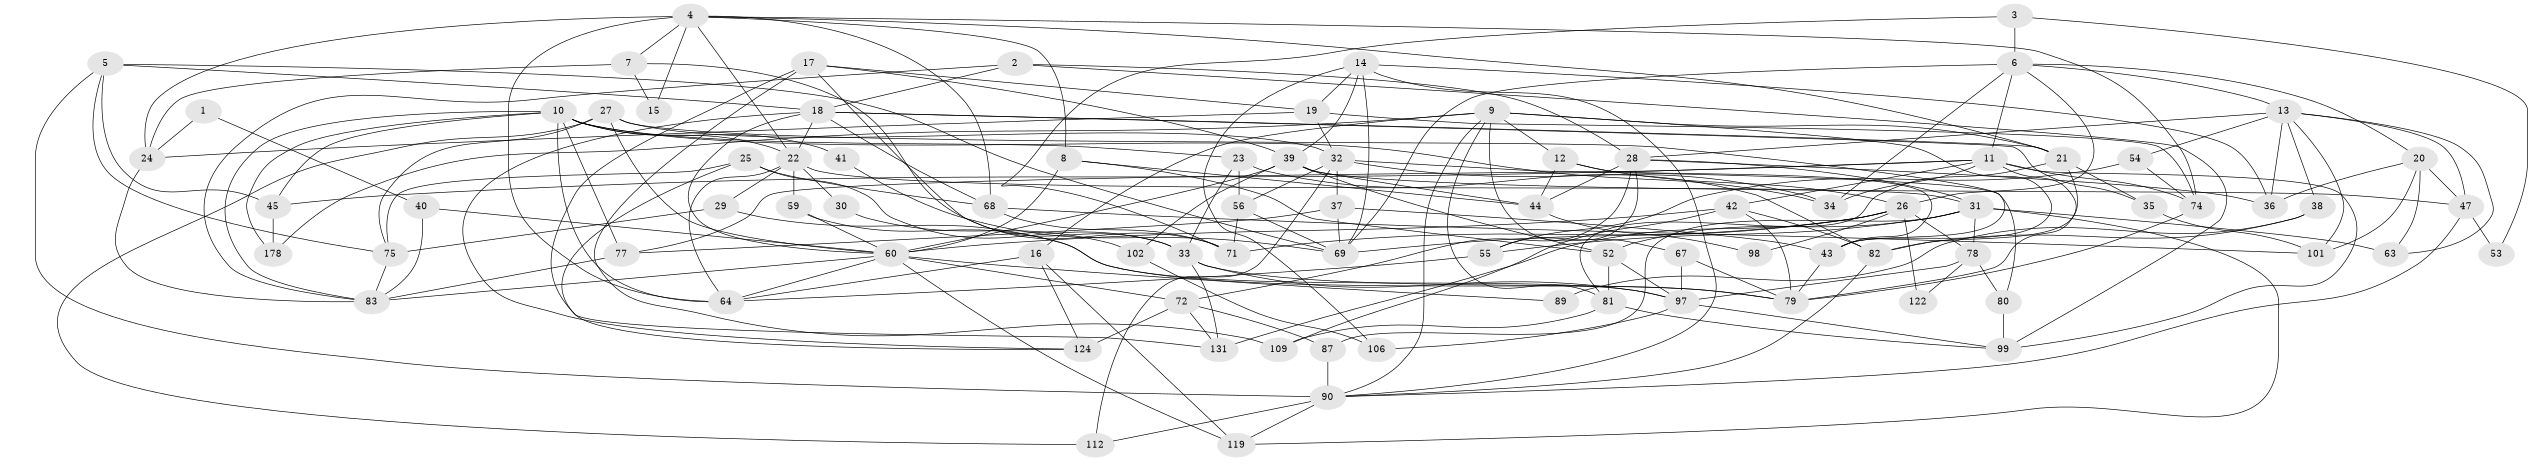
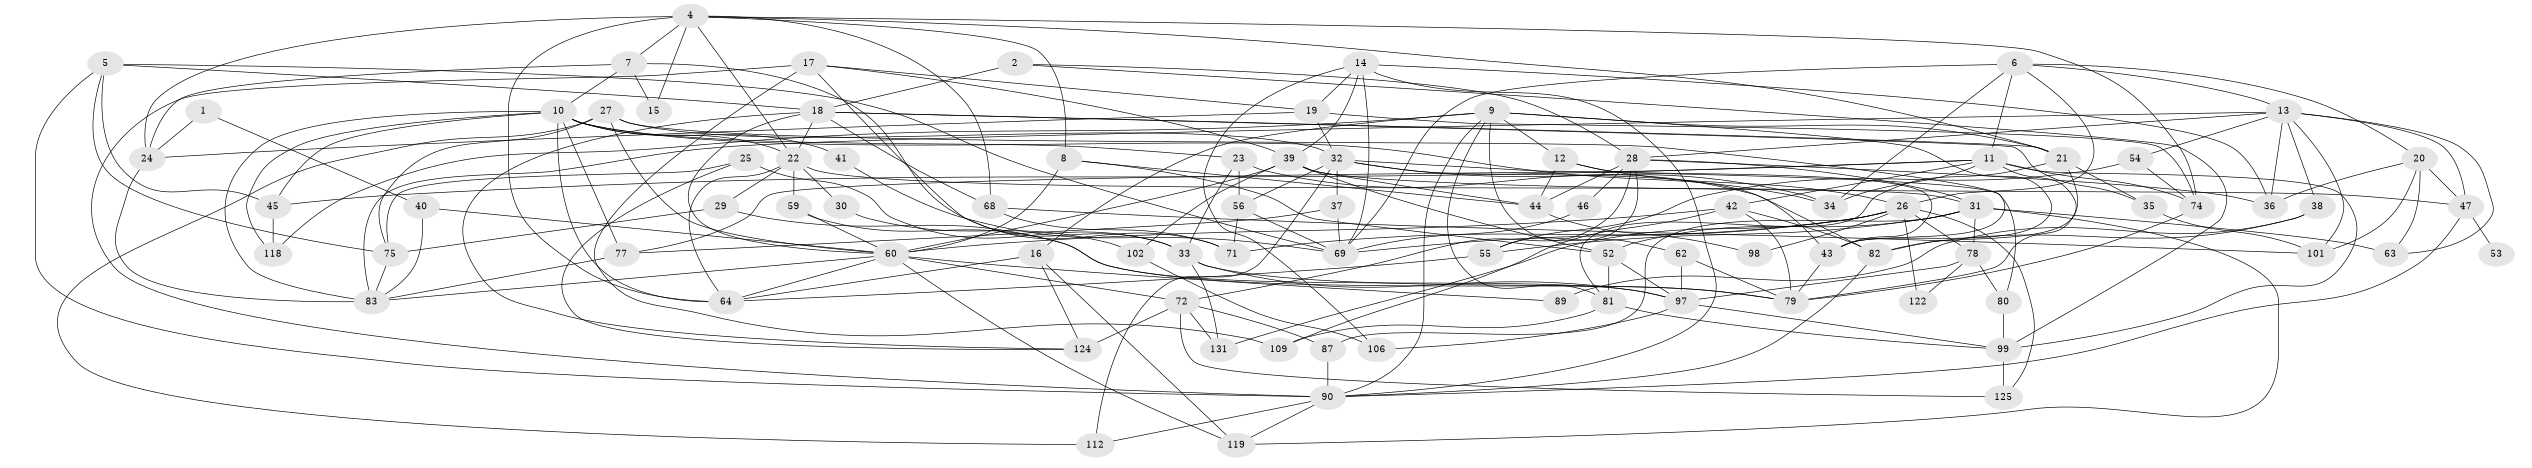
node "3": removed
edge "7" -- "10": added
edge "2" -- "83": now "13" -- "83"
edge "25" -- "68": removed
node "46": added
edge "37" -- "43": now "32" -- "43"
node "178": label "178" -> "118"
node "67": label "67" -> "62"
edge "17" -- "131": now "17" -- "90"
node "125": added
